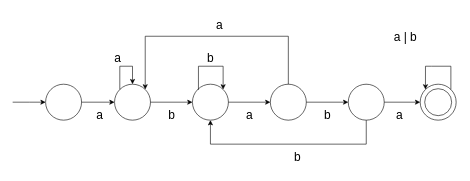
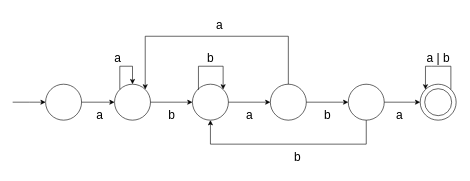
node "a | b": moved (405, 36) -> (438, 57)
